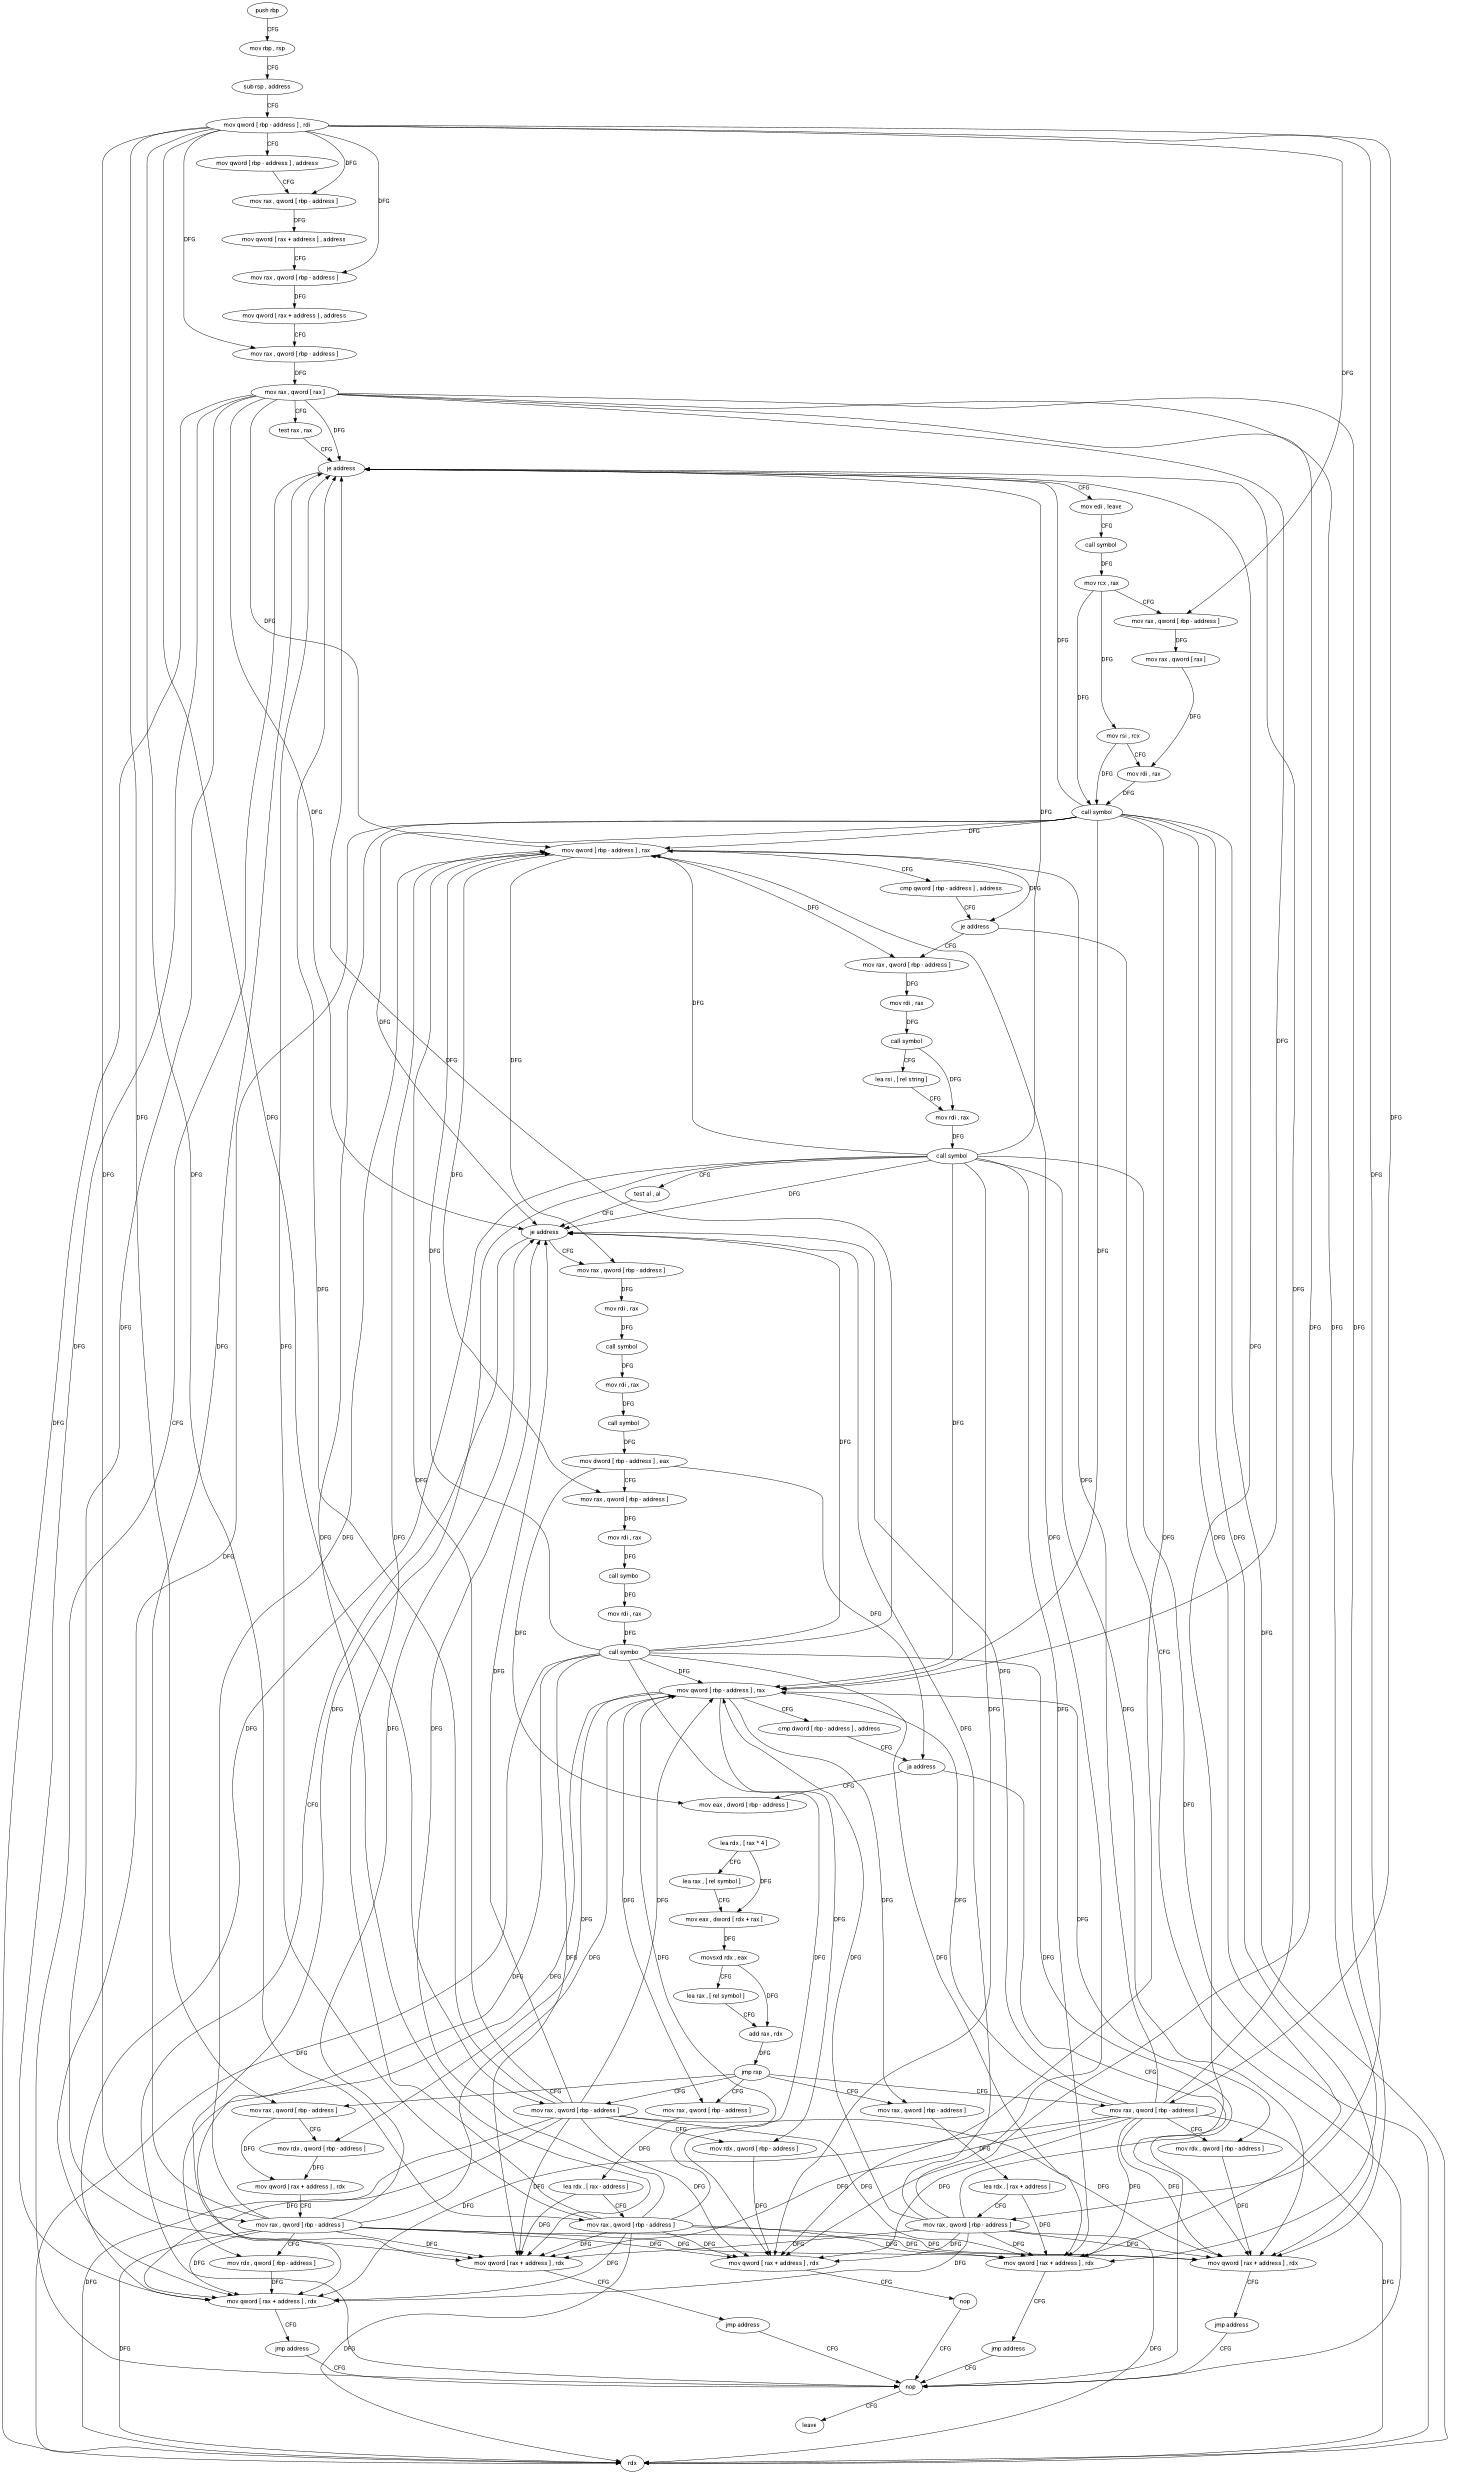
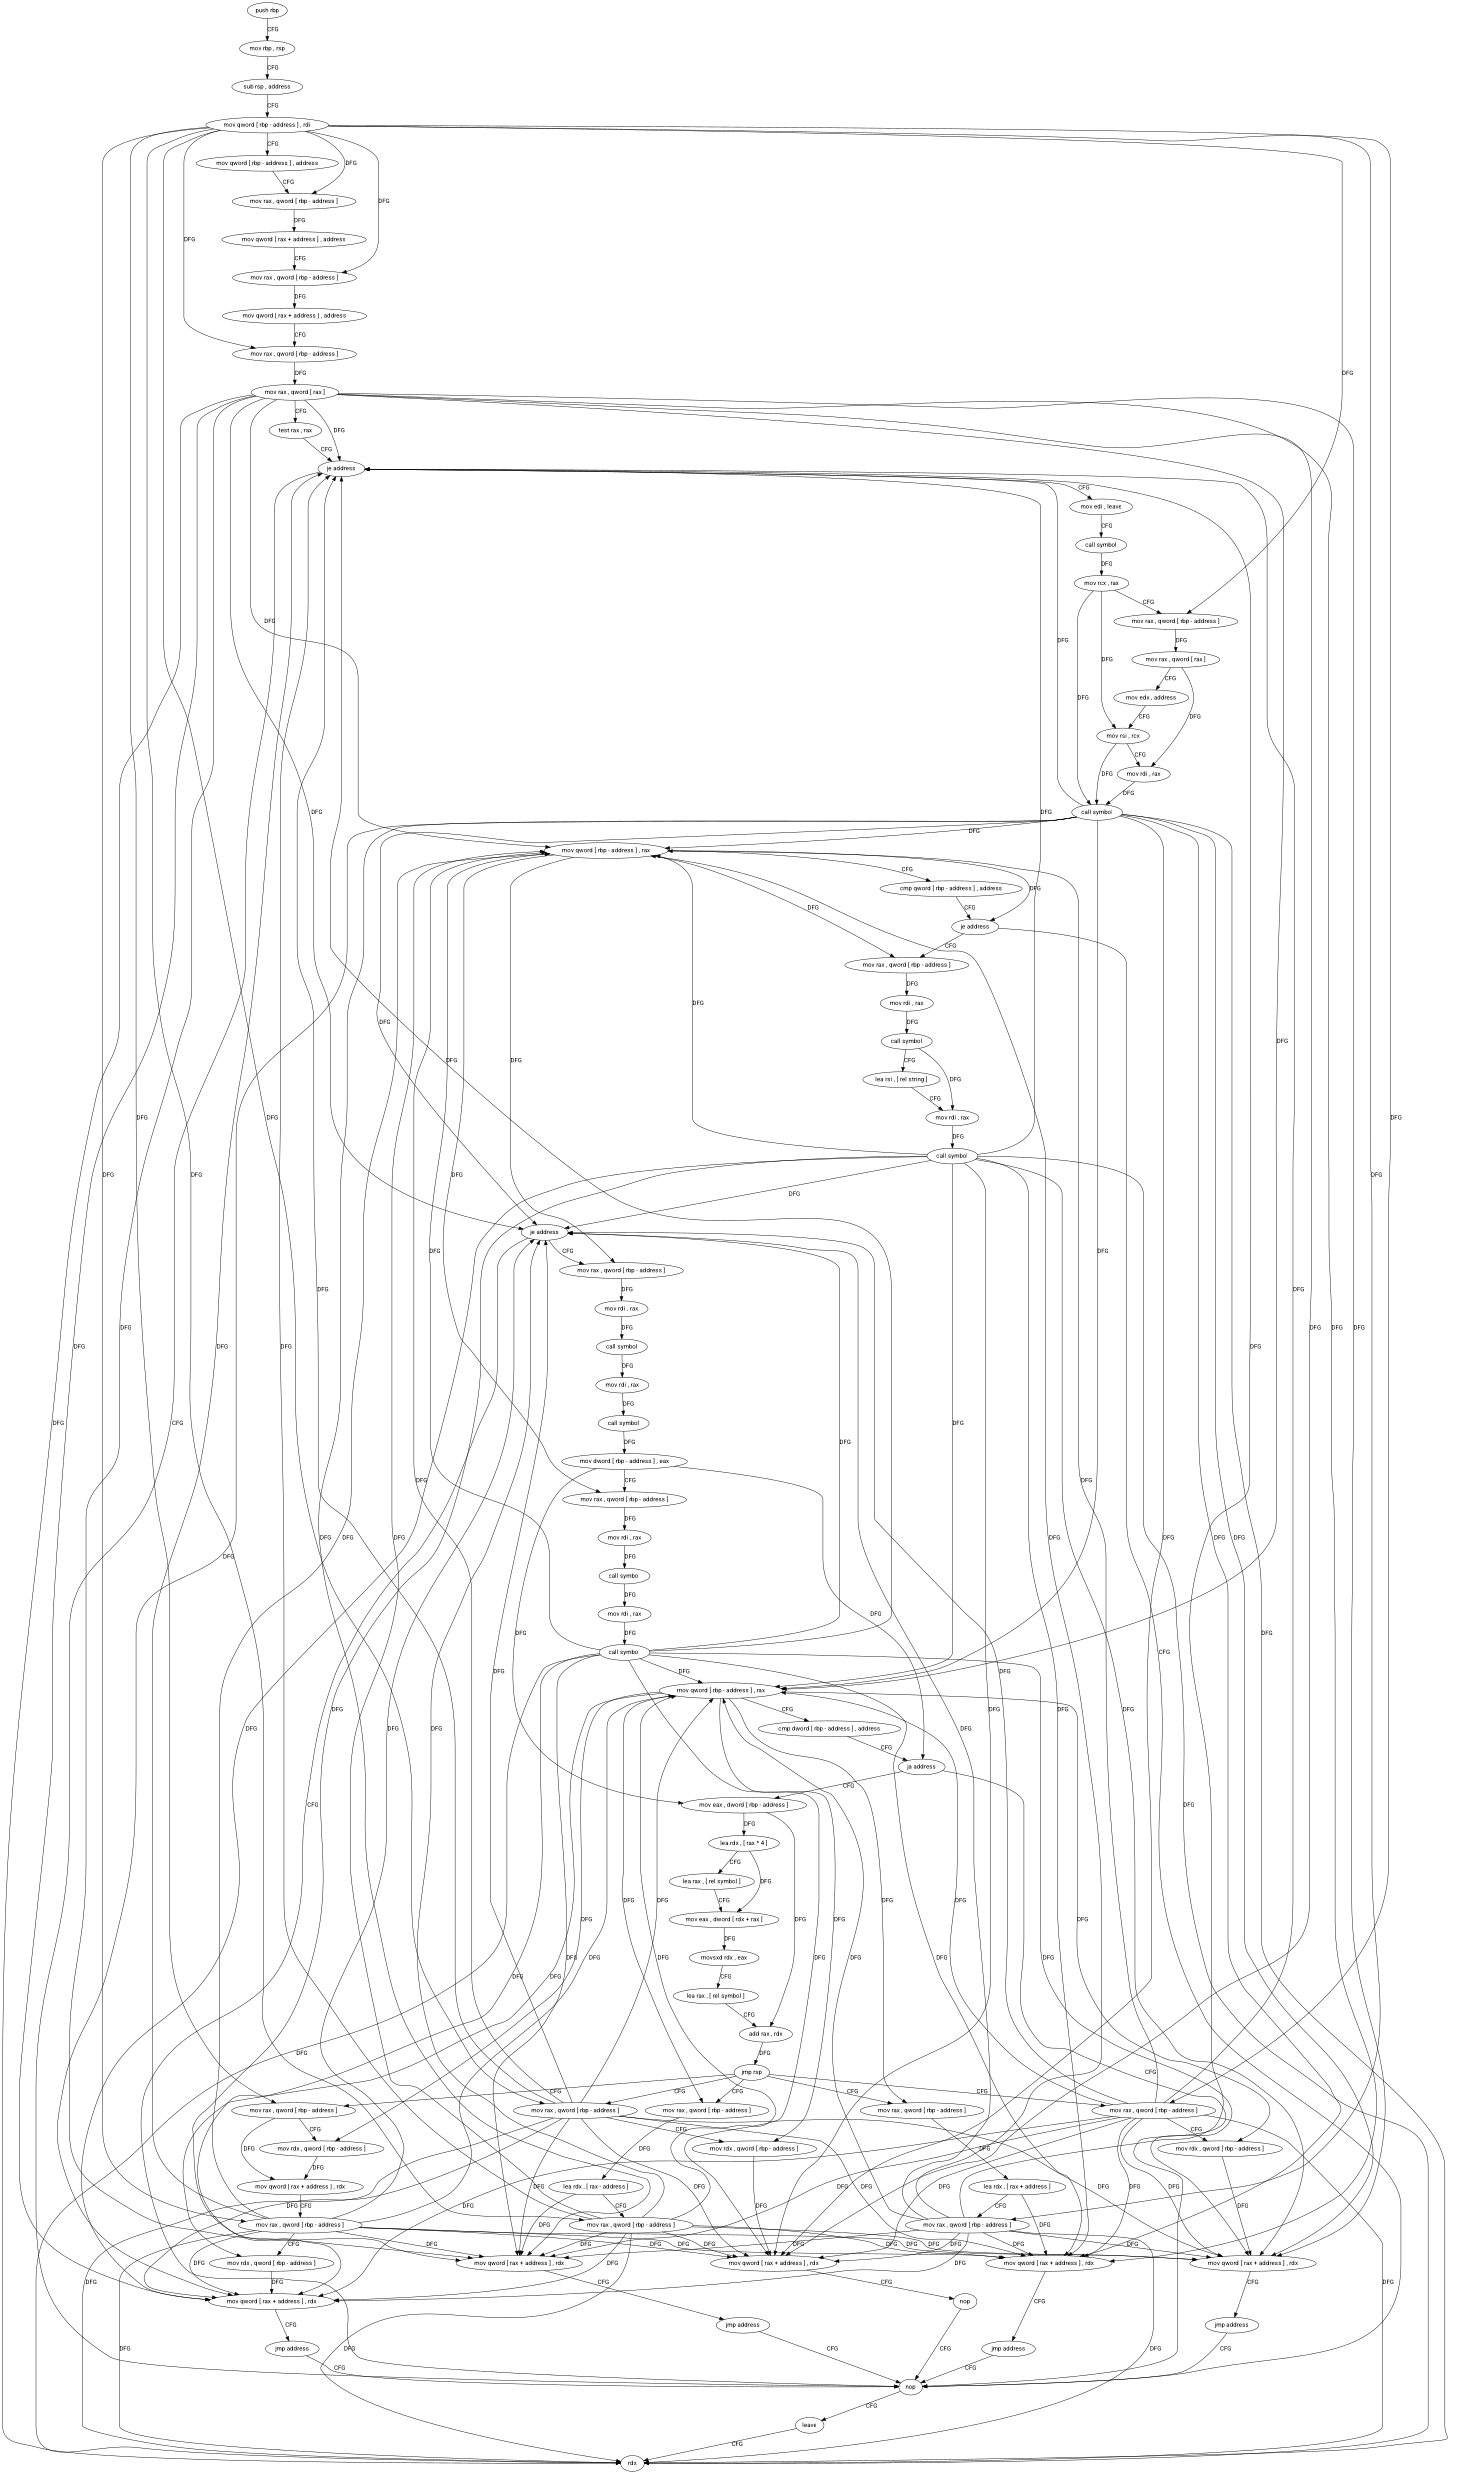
node "mov edx , address": added
node "test al , al": removed
edge "mov eax , dword [ rbp - address ]" -> "lea rdx , [ rax * 4 ]": added, label "DFG"
edge "movsxd rdx , eax" -> "add rax , rdx": now "mov eax , dword [ rbp - address ]" -> "add rax , rdx"
edge "leave" -> "rdx": added, label "CFG"
